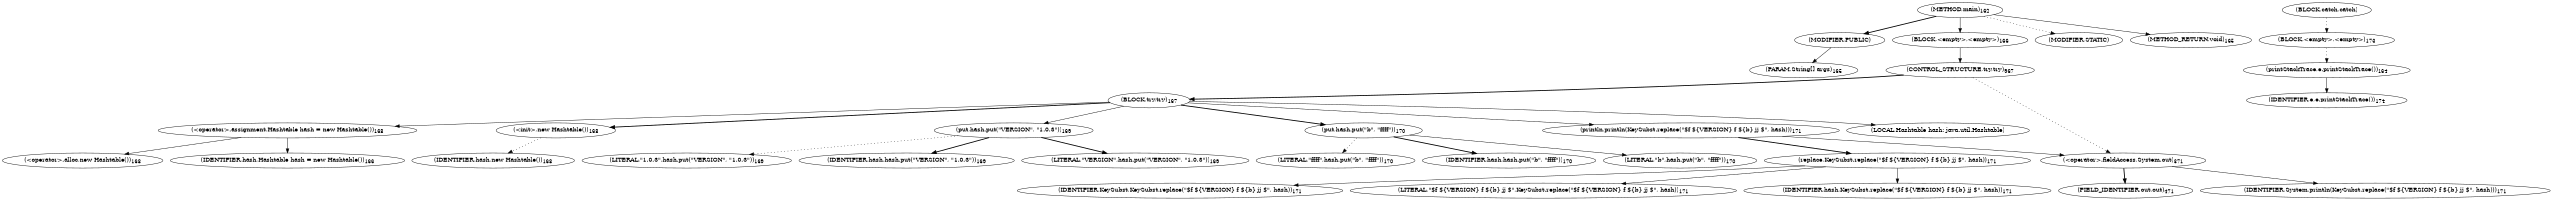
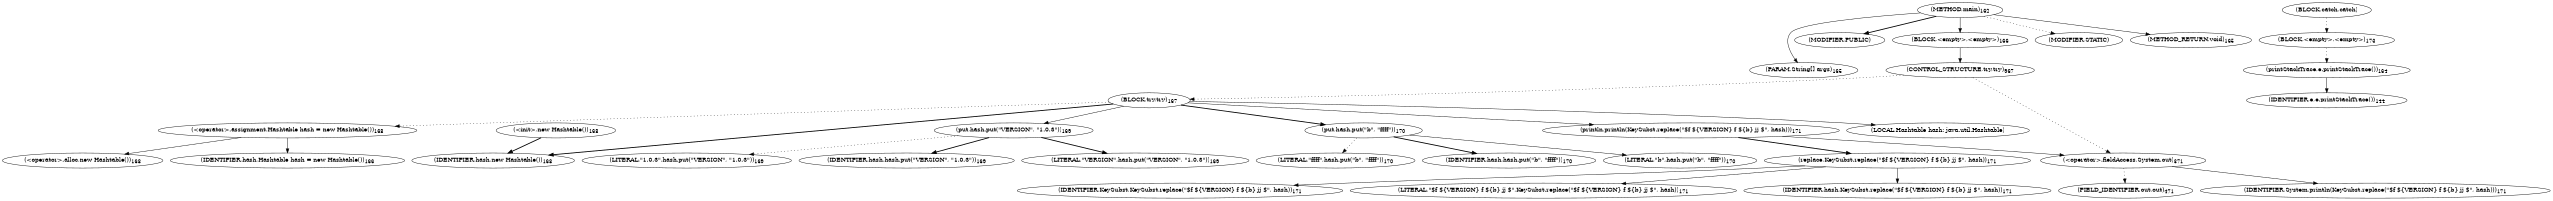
edge "(MODIFIER,PUBLIC)" -> "(PARAM,String[] args)": now "(METHOD,main)" -> "(PARAM,String[] args)"
edge "(CONTROL_STRUCTURE,try,try)" -> "(BLOCK,try,try)": style bold -> dotted
node "(IDENTIFIER,e,e.printStackTrace())": text "174" -> "144"
edge "(BLOCK,try,try)" -> "(<operator>.assignment,Hashtable hash = new Hashtable())": style solid -> dotted
edge "(BLOCK,try,try)" -> "(<init>,new Hashtable())": now "(BLOCK,try,try)" -> "(IDENTIFIER,hash,new Hashtable())"
edge "(<init>,new Hashtable())" -> "(IDENTIFIER,hash,new Hashtable())": style dotted -> bold
edge "(<operator>.fieldAccess,System.out)" -> "(FIELD_IDENTIFIER,out,out)": style bold -> dotted
